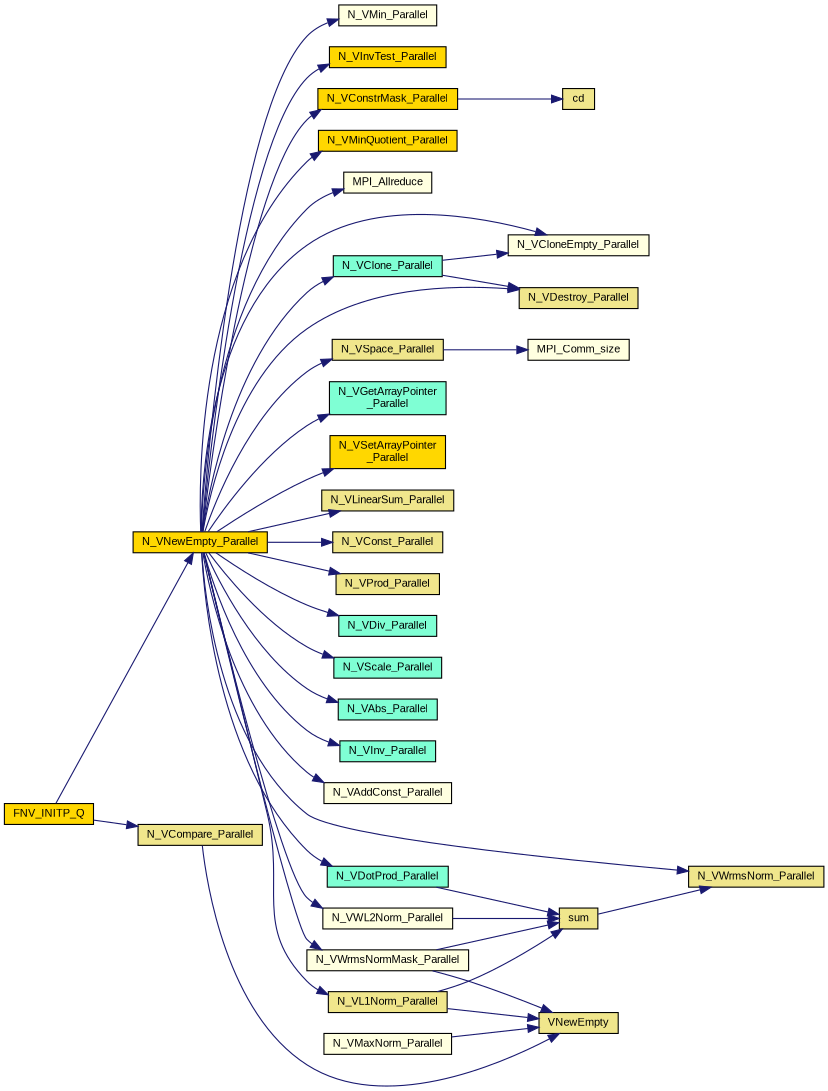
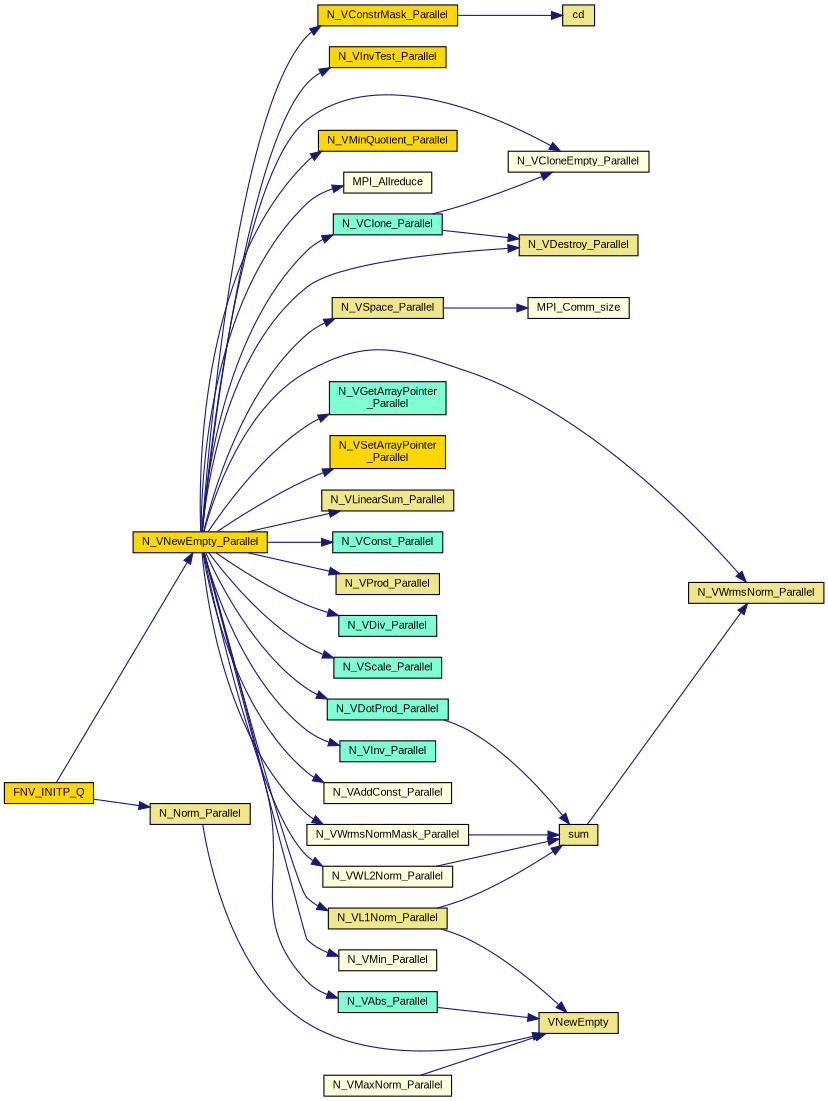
node "N_VConst_Parallel": fillcolor khaki -> aquamarine
node "N_VCompare_Parallel": label "N_VCompare_Parallel" -> "N_Norm_Parallel"
edge "N_VWrmsNormMask_Parallel" -> "VNewEmpty": now "N_VAbs_Parallel" -> "VNewEmpty"
